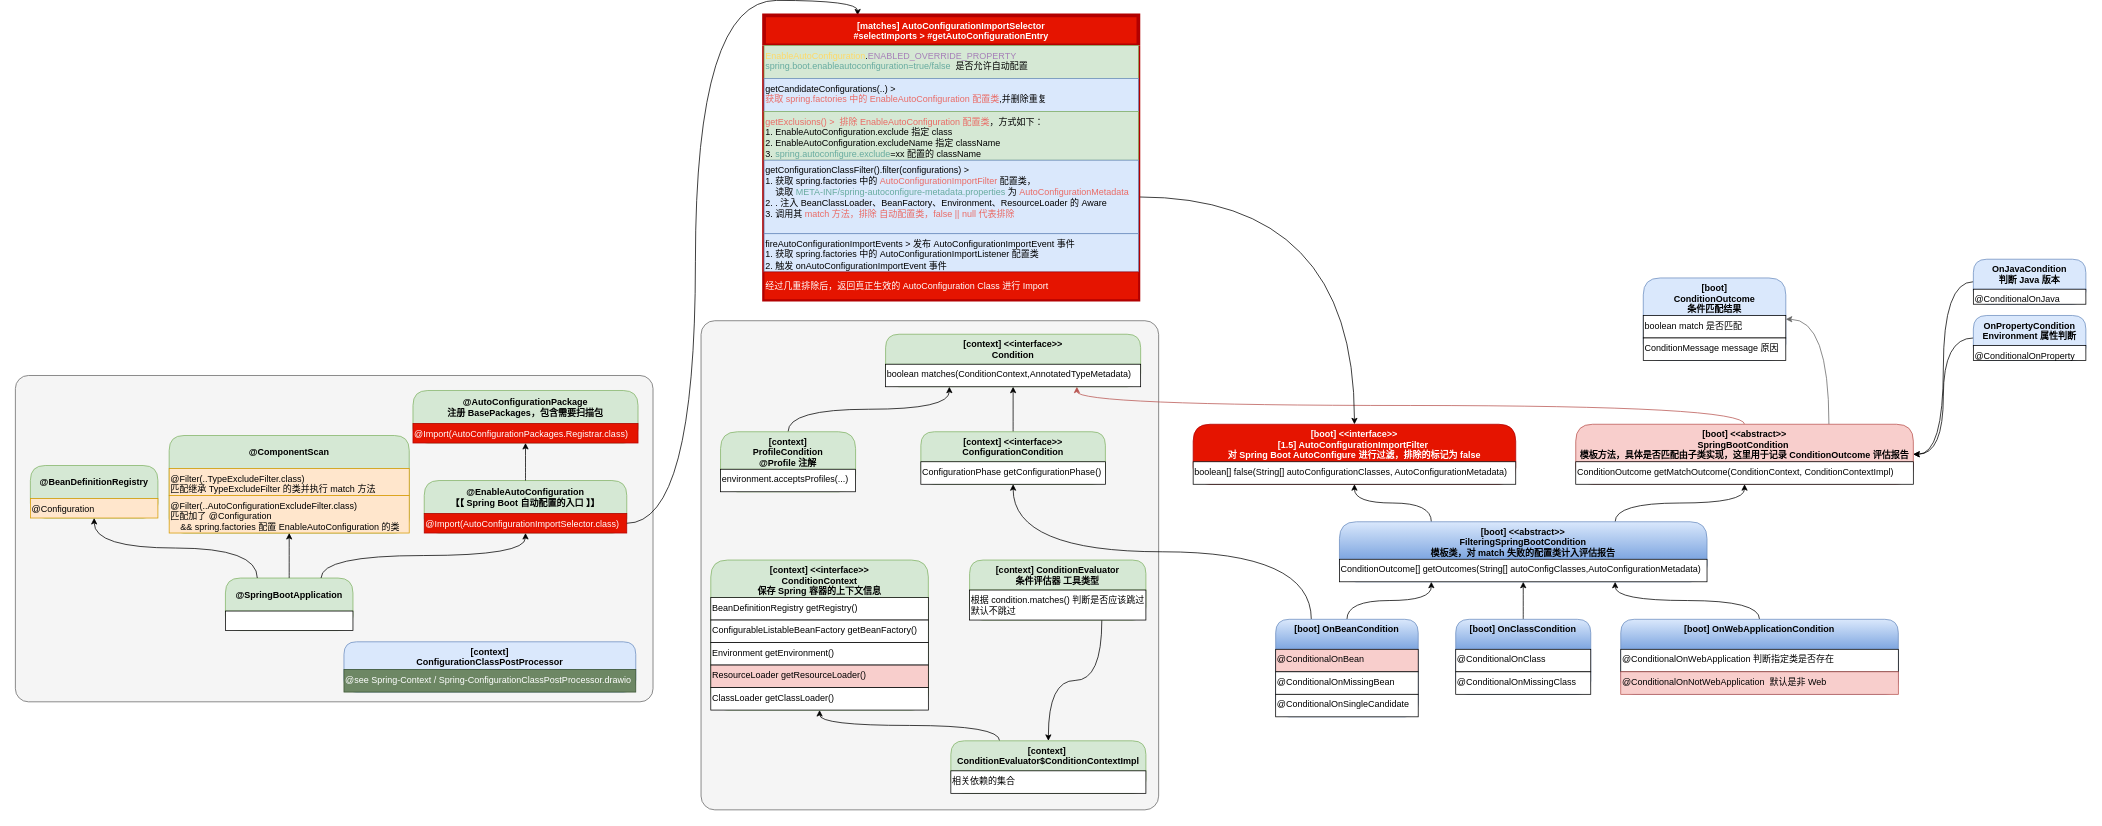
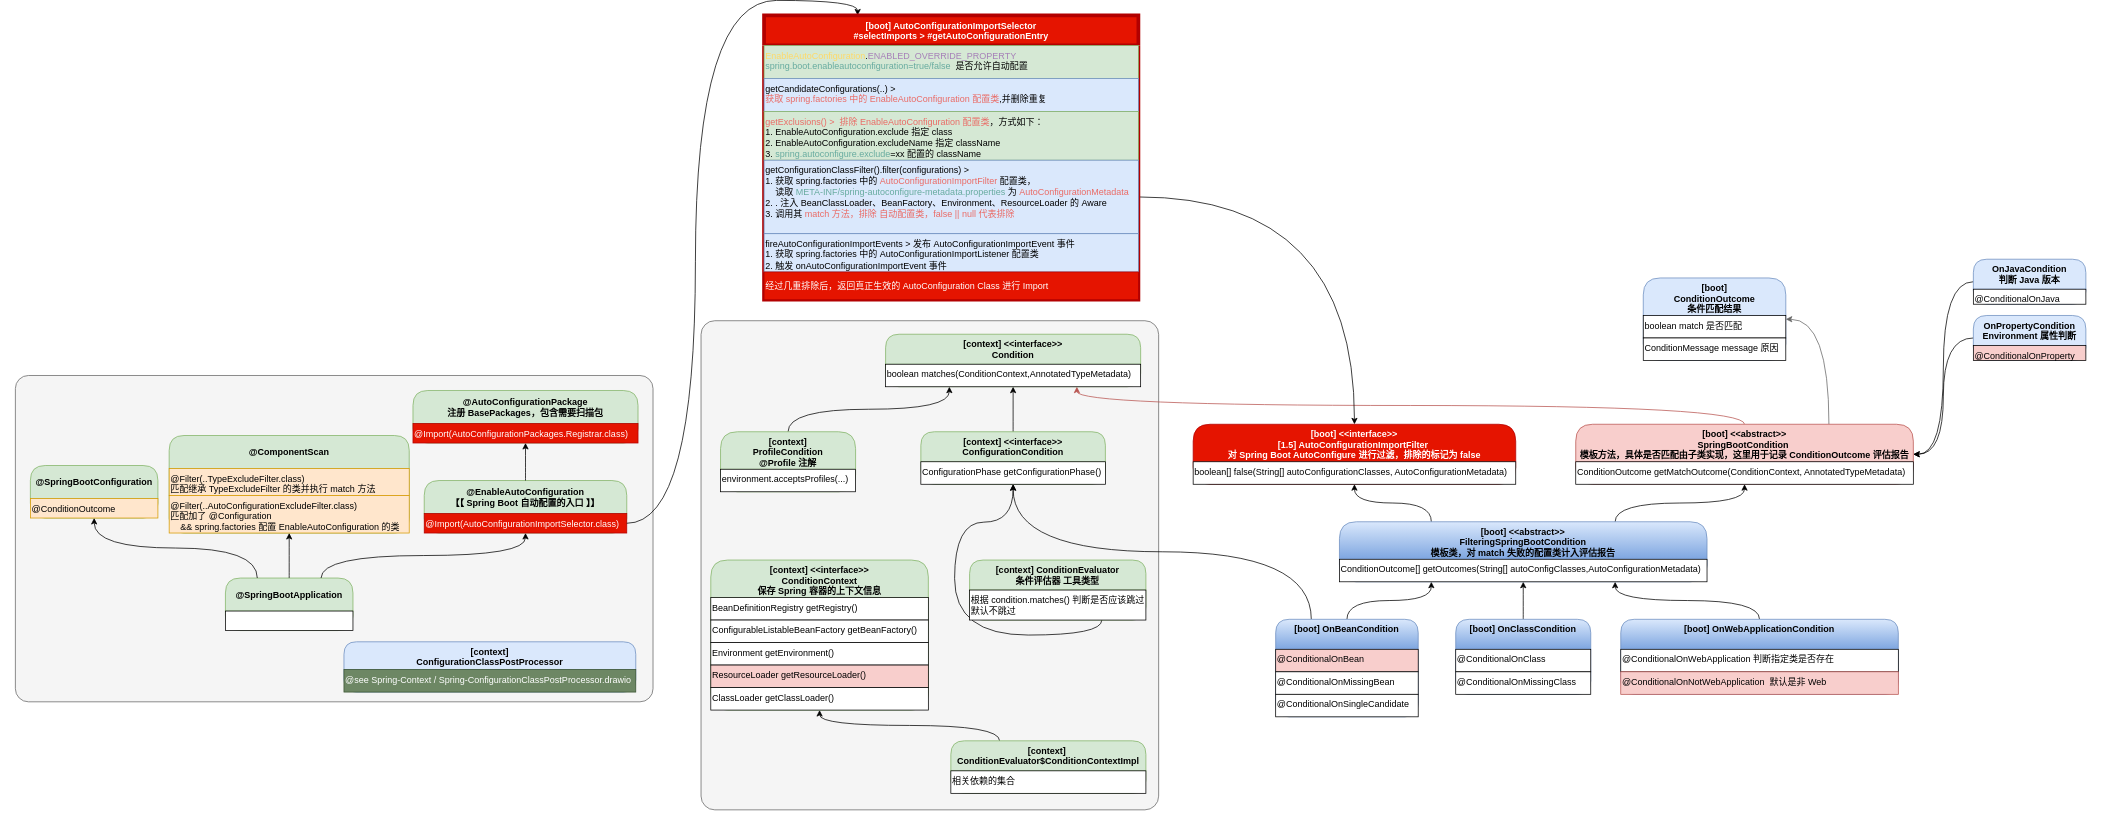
node "[matches] AutoConfigurationImportSelector #selectImports > #getAutoConfigurationEntry": label "[matches] AutoConfigurationImportSelector #selectImports > #getAutoConfigurationEntry" -> "[boot] AutoConfigurationImportSelector #selectImports > #getAutoConfigurationEntry"
node "@ConditionalOnProperty": fillcolor #ffffff -> #f8cecc
node "ConditionOutcome getMatchOutcome(ConditionContext, ConditionContextImpl)": label "ConditionOutcome getMatchOutcome(ConditionContext, ConditionContextImpl)" -> "ConditionOutcome getMatchOutcome(ConditionContext, AnnotatedTypeMetadata)"
node "@BeanDefinitionRegistry": label "@BeanDefinitionRegistry" -> "@SpringBootConfiguration"
node "@Configuration": label "@Configuration" -> "@ConditionOutcome"
edge "[context] ConditionEvaluator 条件评估器 工具类型" -> "[context] ConditionEvaluator$ConditionContextImpl": now "[context] ConditionEvaluator 条件评估器 工具类型" -> "ConfigurationPhase getConfigurationPhase()"
